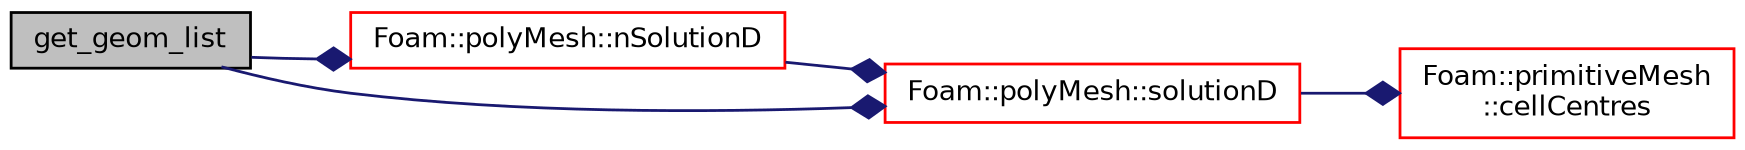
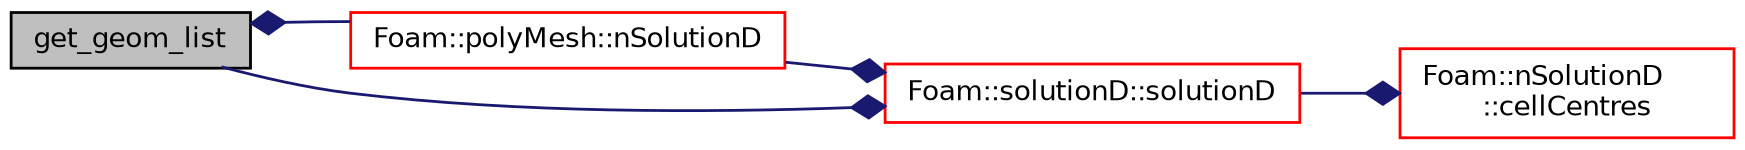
edge "get_geom_list" -> "Foam::polyMesh::nSolutionD": reversed
node "Foam::polyMesh::solutionD": label "Foam::polyMesh::solutionD" -> "Foam::solutionD::solutionD"
node "Foam::primitiveMesh ::cellCentres": label "Foam::primitiveMesh ::cellCentres" -> "Foam::nSolutionD ::cellCentres"
